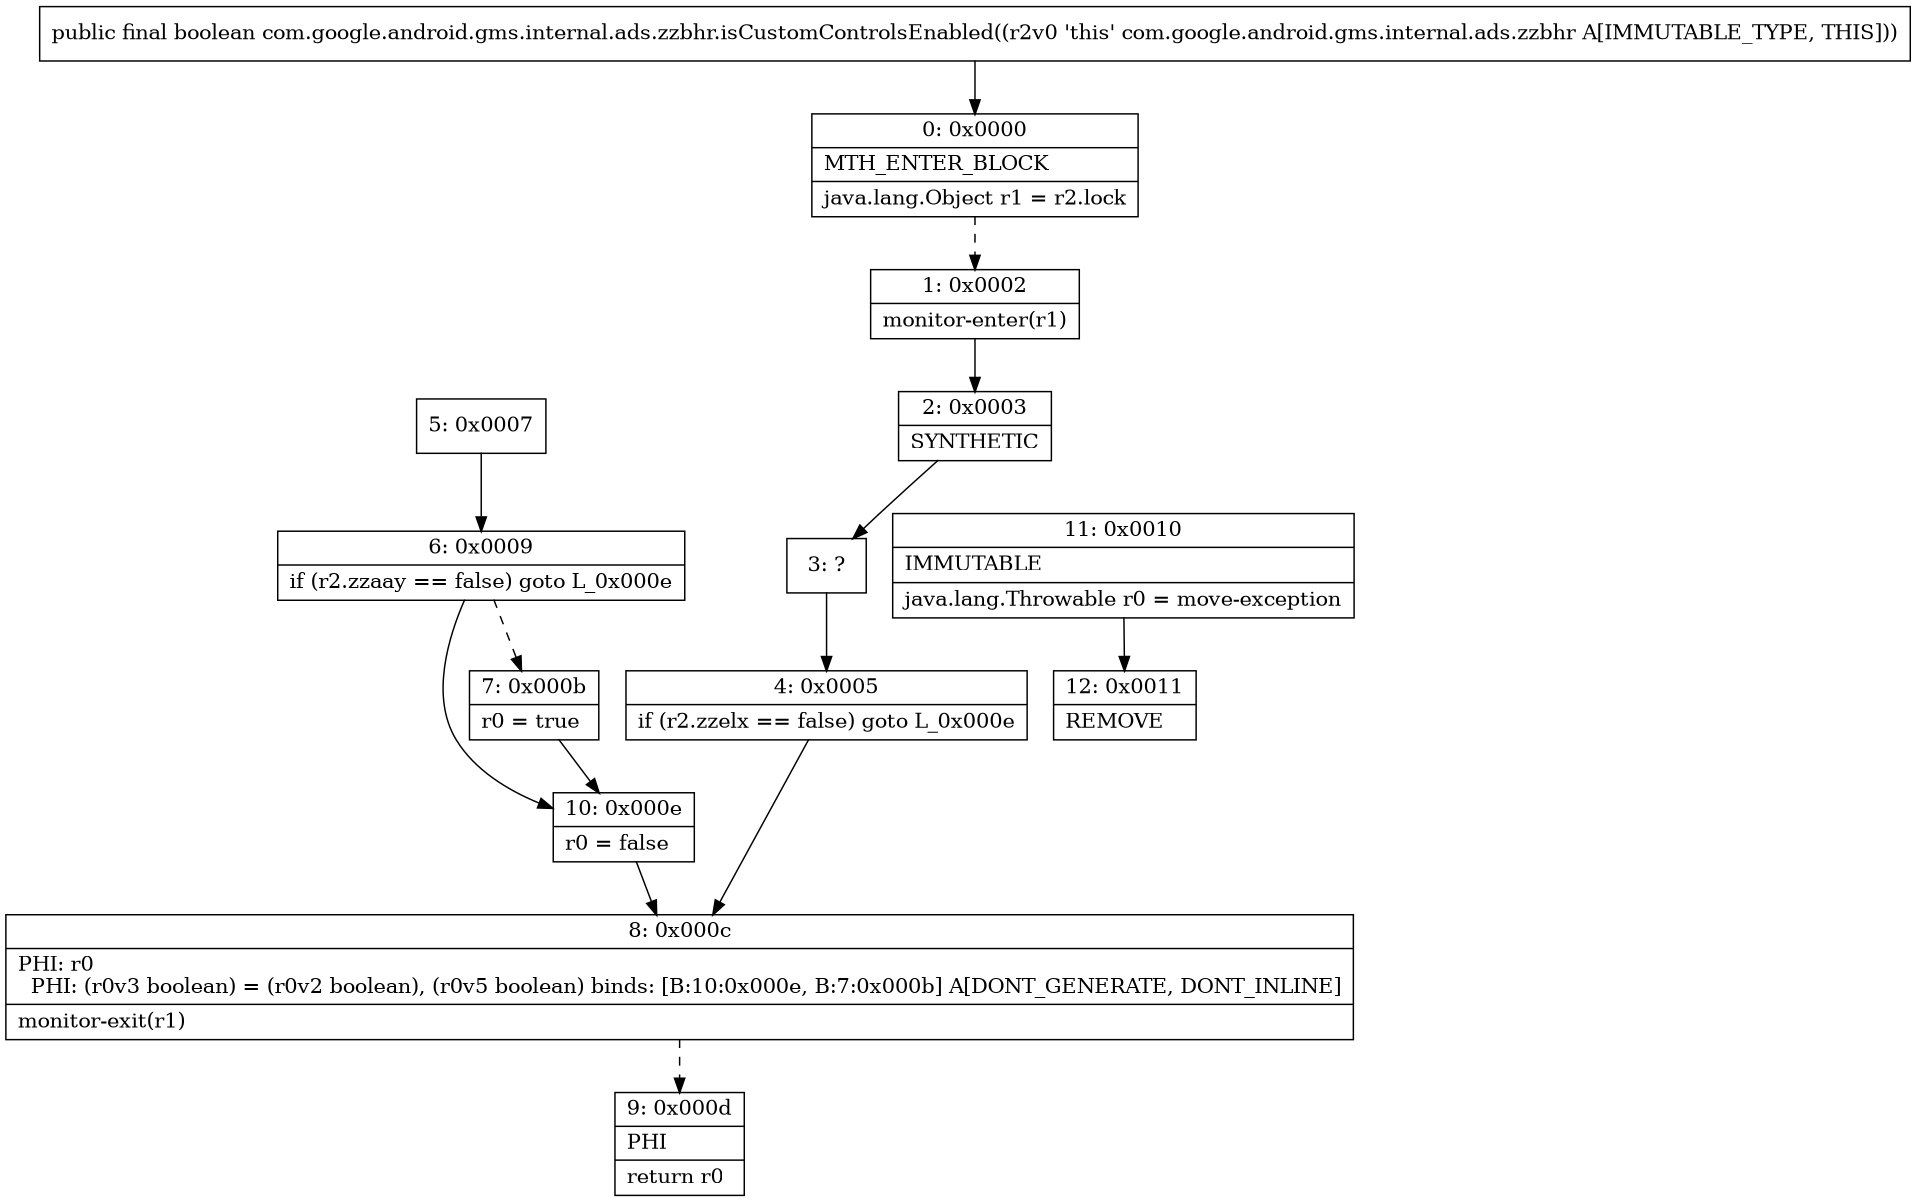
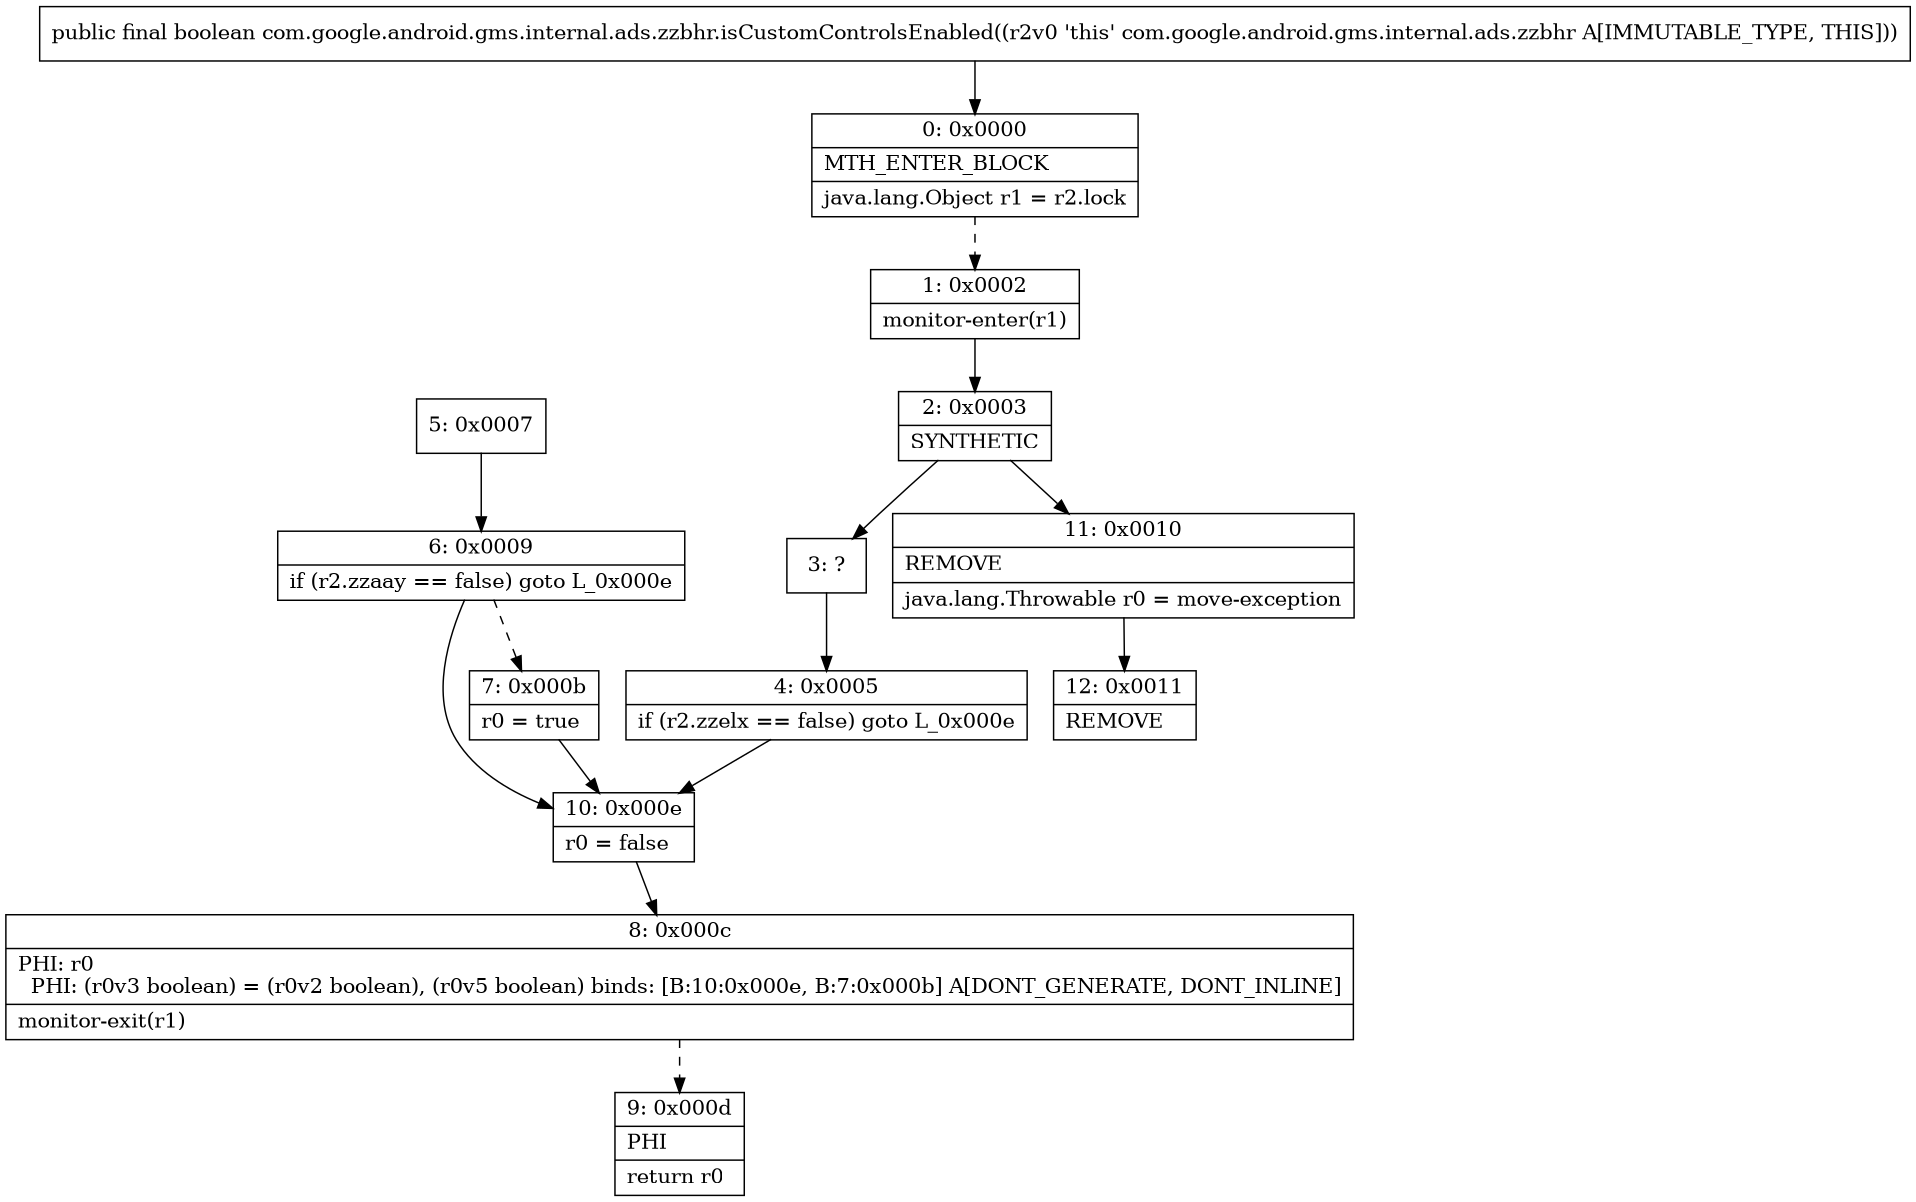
edge "2: 0x0003" -> "11: 0x0010": added
node "11: 0x0010": text "IMMUTABLE" -> "REMOVE"
edge "4: 0x0005" -> "8: 0x000c": now "4: 0x0005" -> "10: 0x000e"
